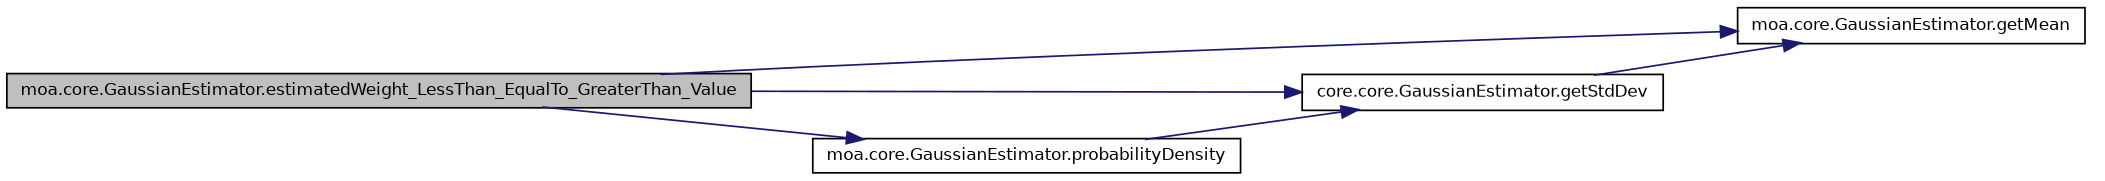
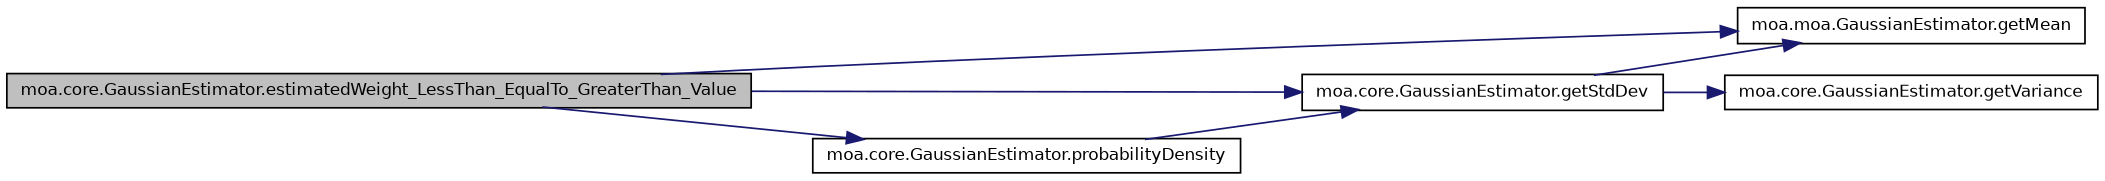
node "moa.core.GaussianEstimator.getMean": label "moa.core.GaussianEstimator.getMean" -> "moa.moa.GaussianEstimator.getMean"
node "core.core.GaussianEstimator.getStdDev": label "core.core.GaussianEstimator.getStdDev" -> "moa.core.GaussianEstimator.getStdDev"
node "moa.core.GaussianEstimator.getVariance": added
